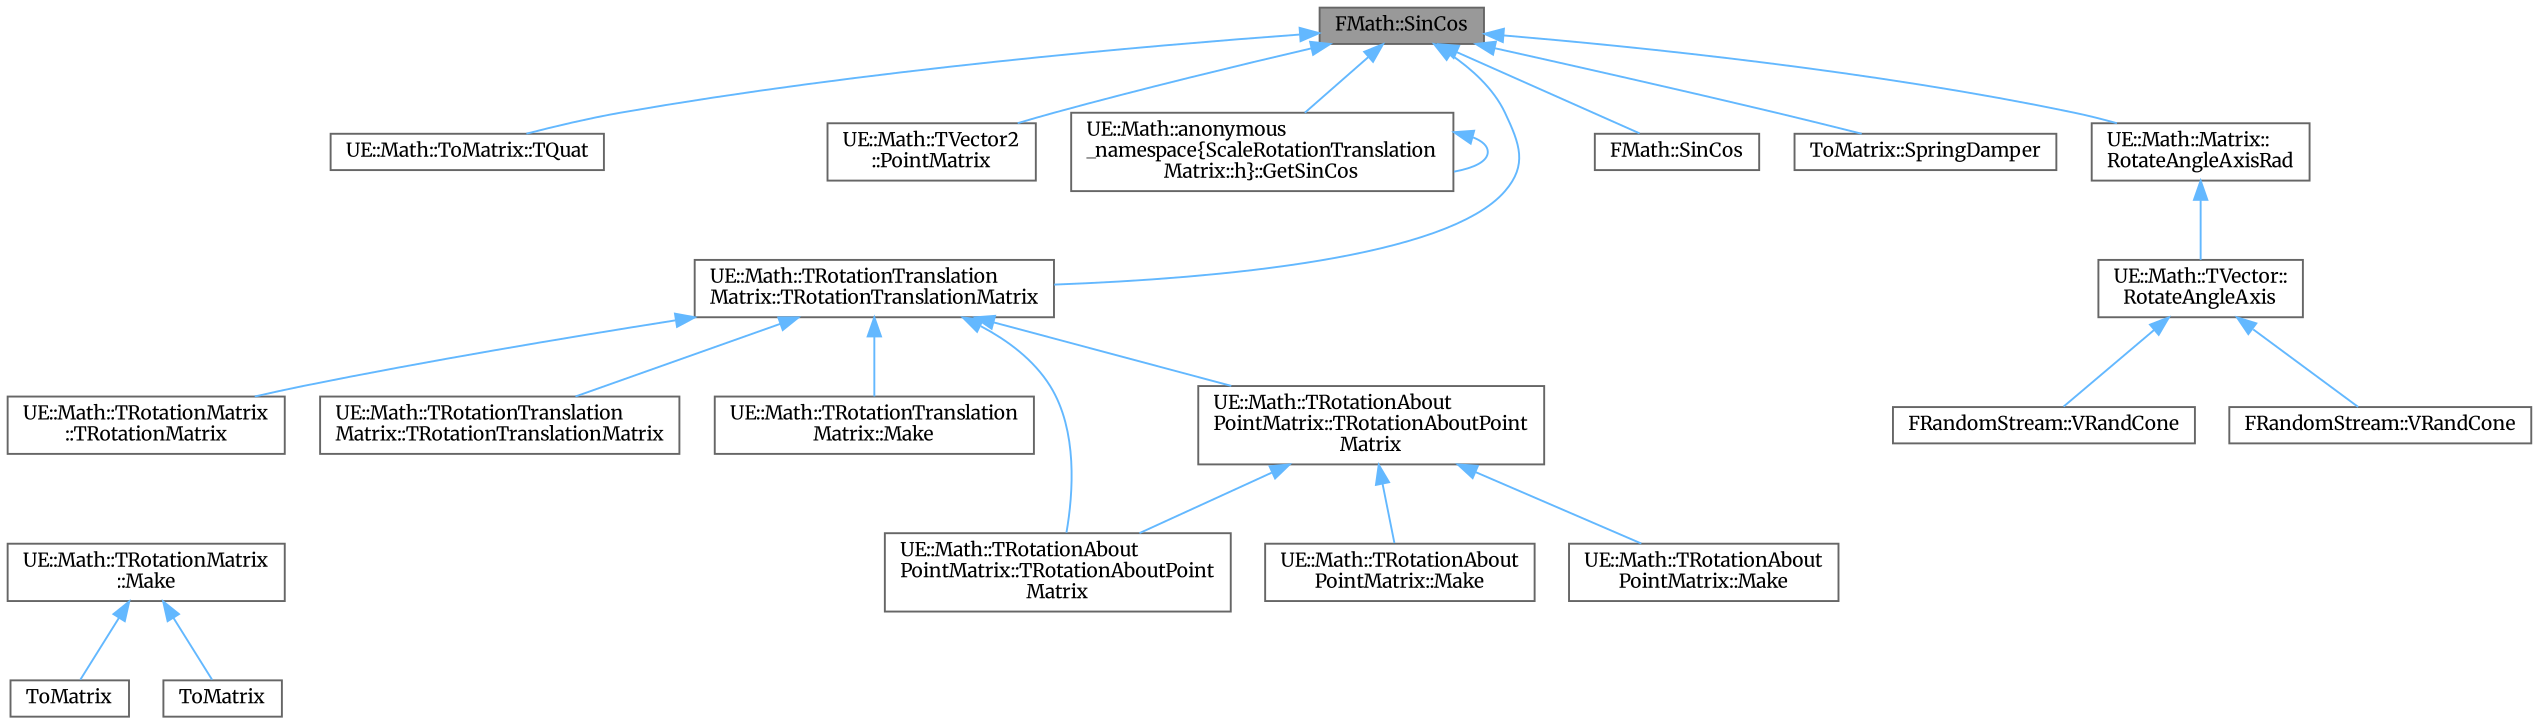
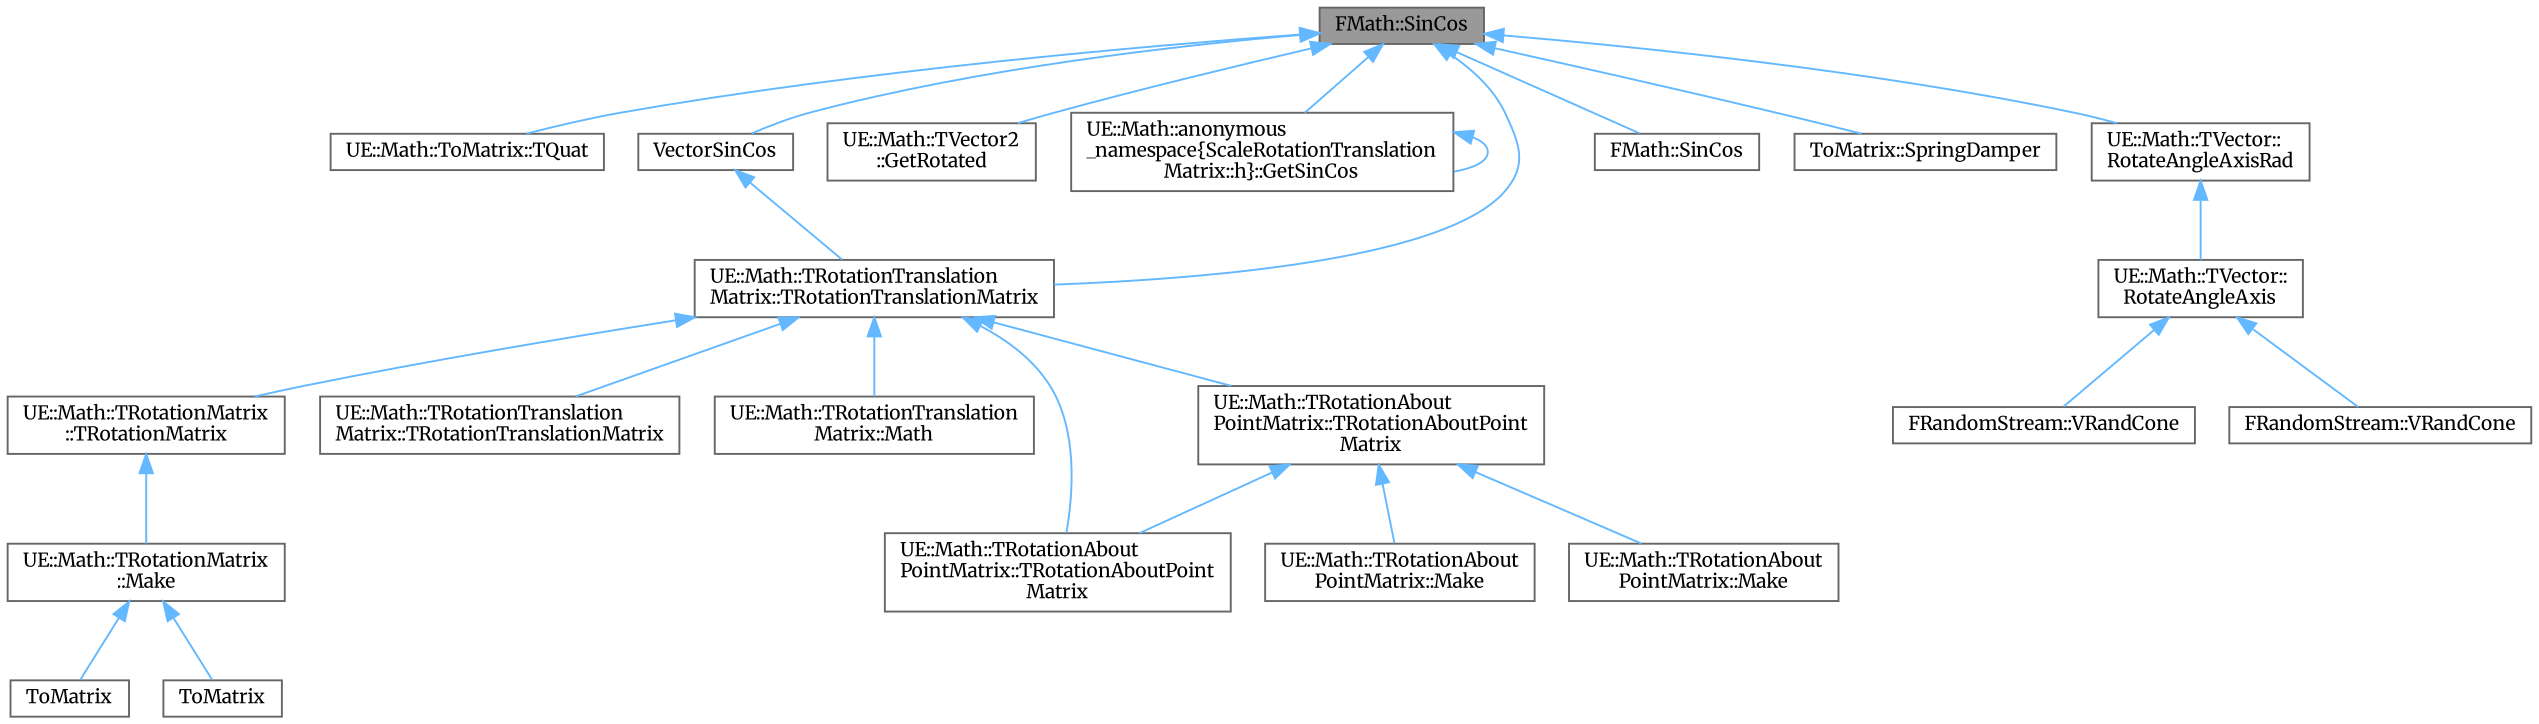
node "VectorSinCos": added
node "UE::Math::TVector2 ::PointMatrix": label "UE::Math::TVector2 ::PointMatrix" -> "UE::Math::TVector2 ::GetRotated"
node "UE::Math::Matrix:: RotateAngleAxisRad": label "UE::Math::Matrix:: RotateAngleAxisRad" -> "UE::Math::TVector:: RotateAngleAxisRad"
node "UE::Math::TRotationTranslation Matrix::Make": label "UE::Math::TRotationTranslation Matrix::Make" -> "UE::Math::TRotationTranslation Matrix::Math"
edge "UE::Math::TRotationMatrix ::Make" -> "UE::Math::TRotationMatrix ::TRotationMatrix": added
